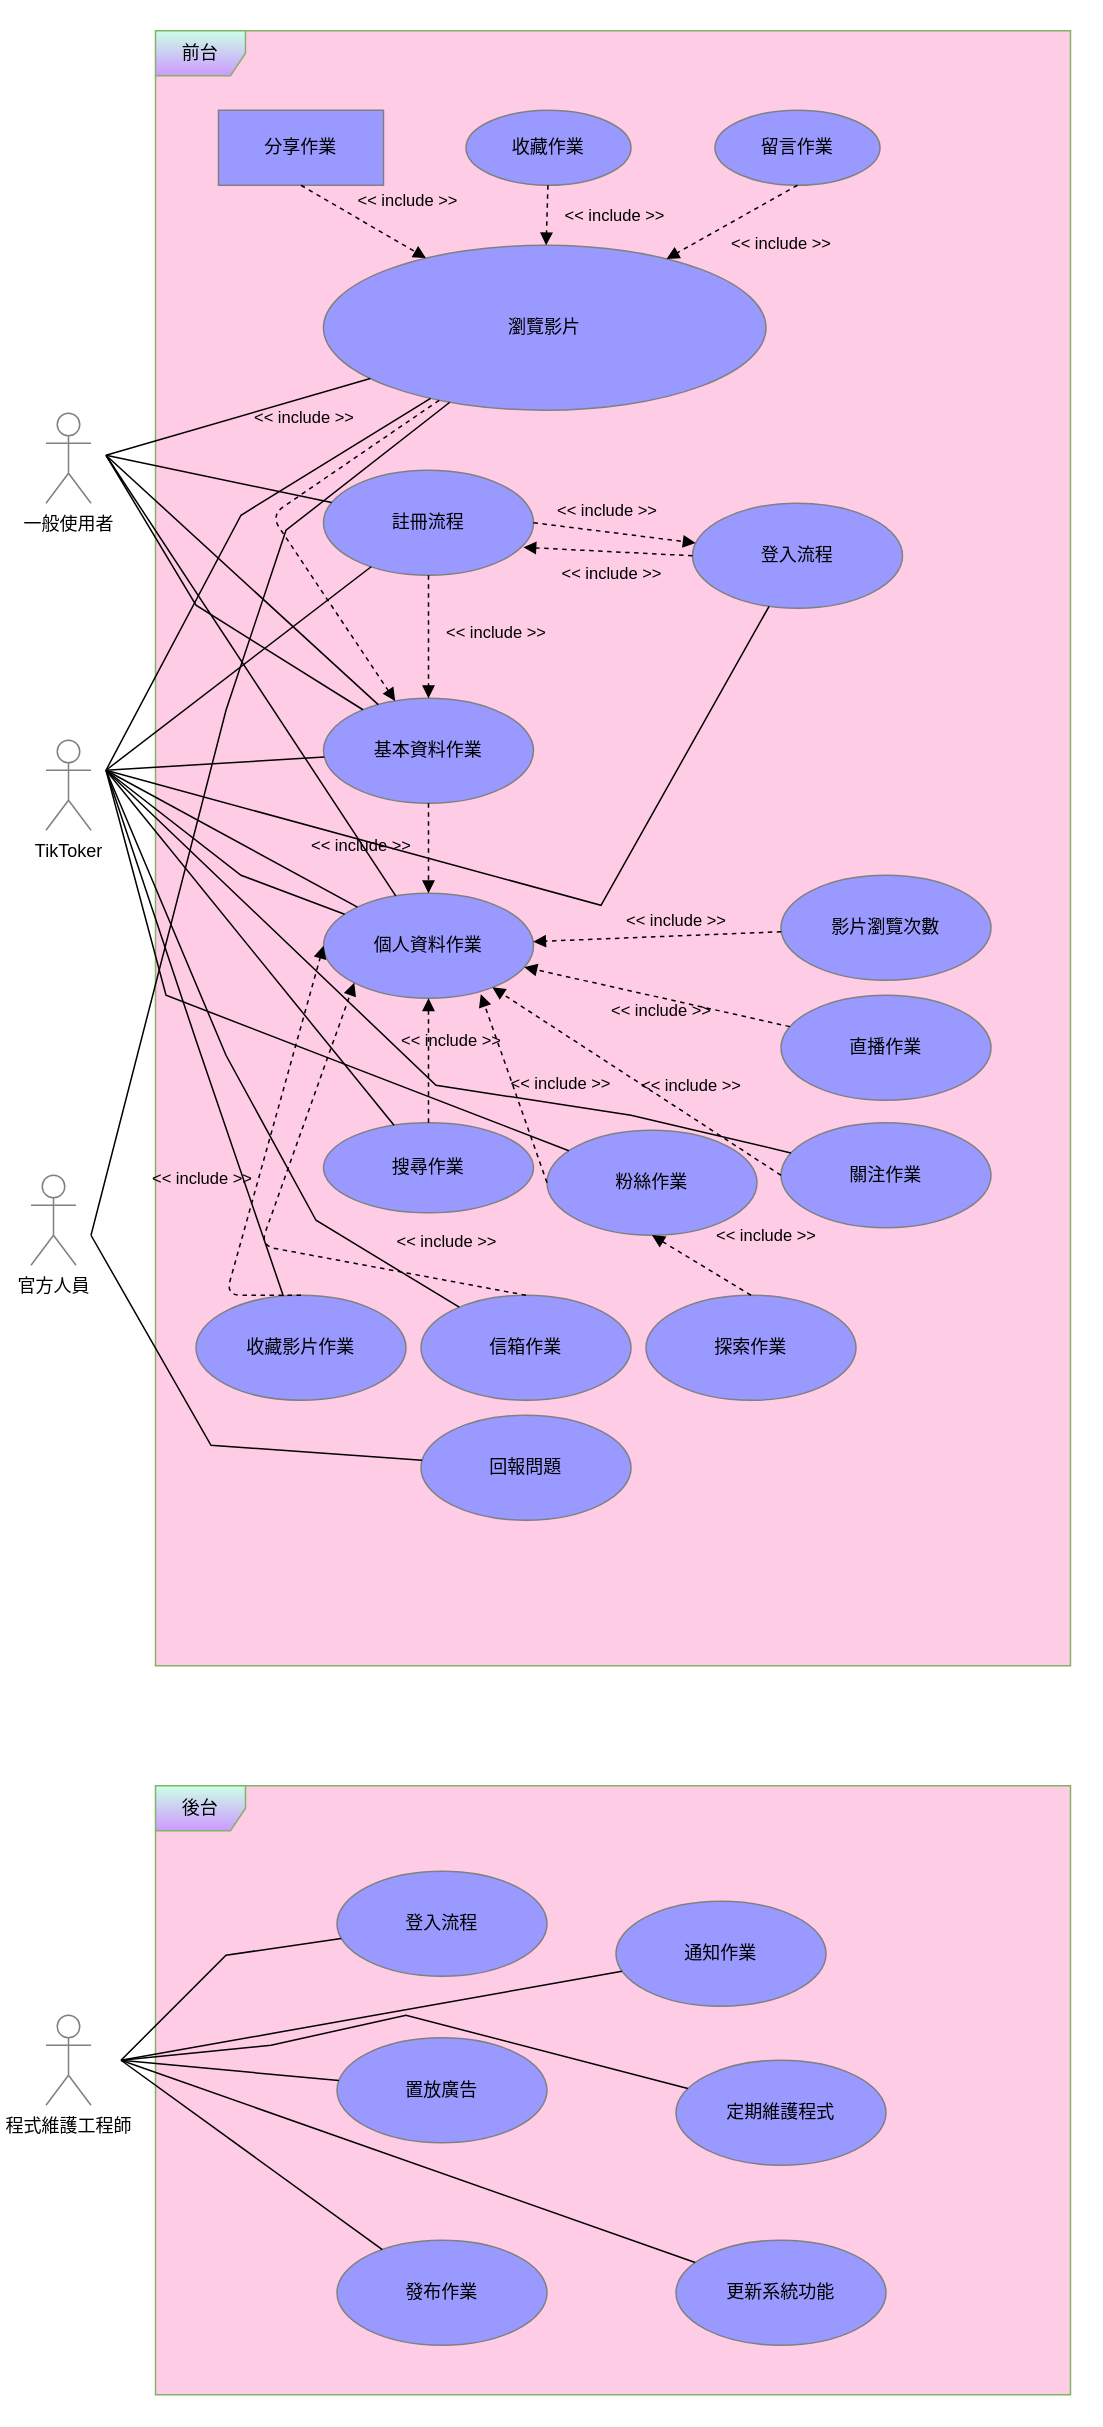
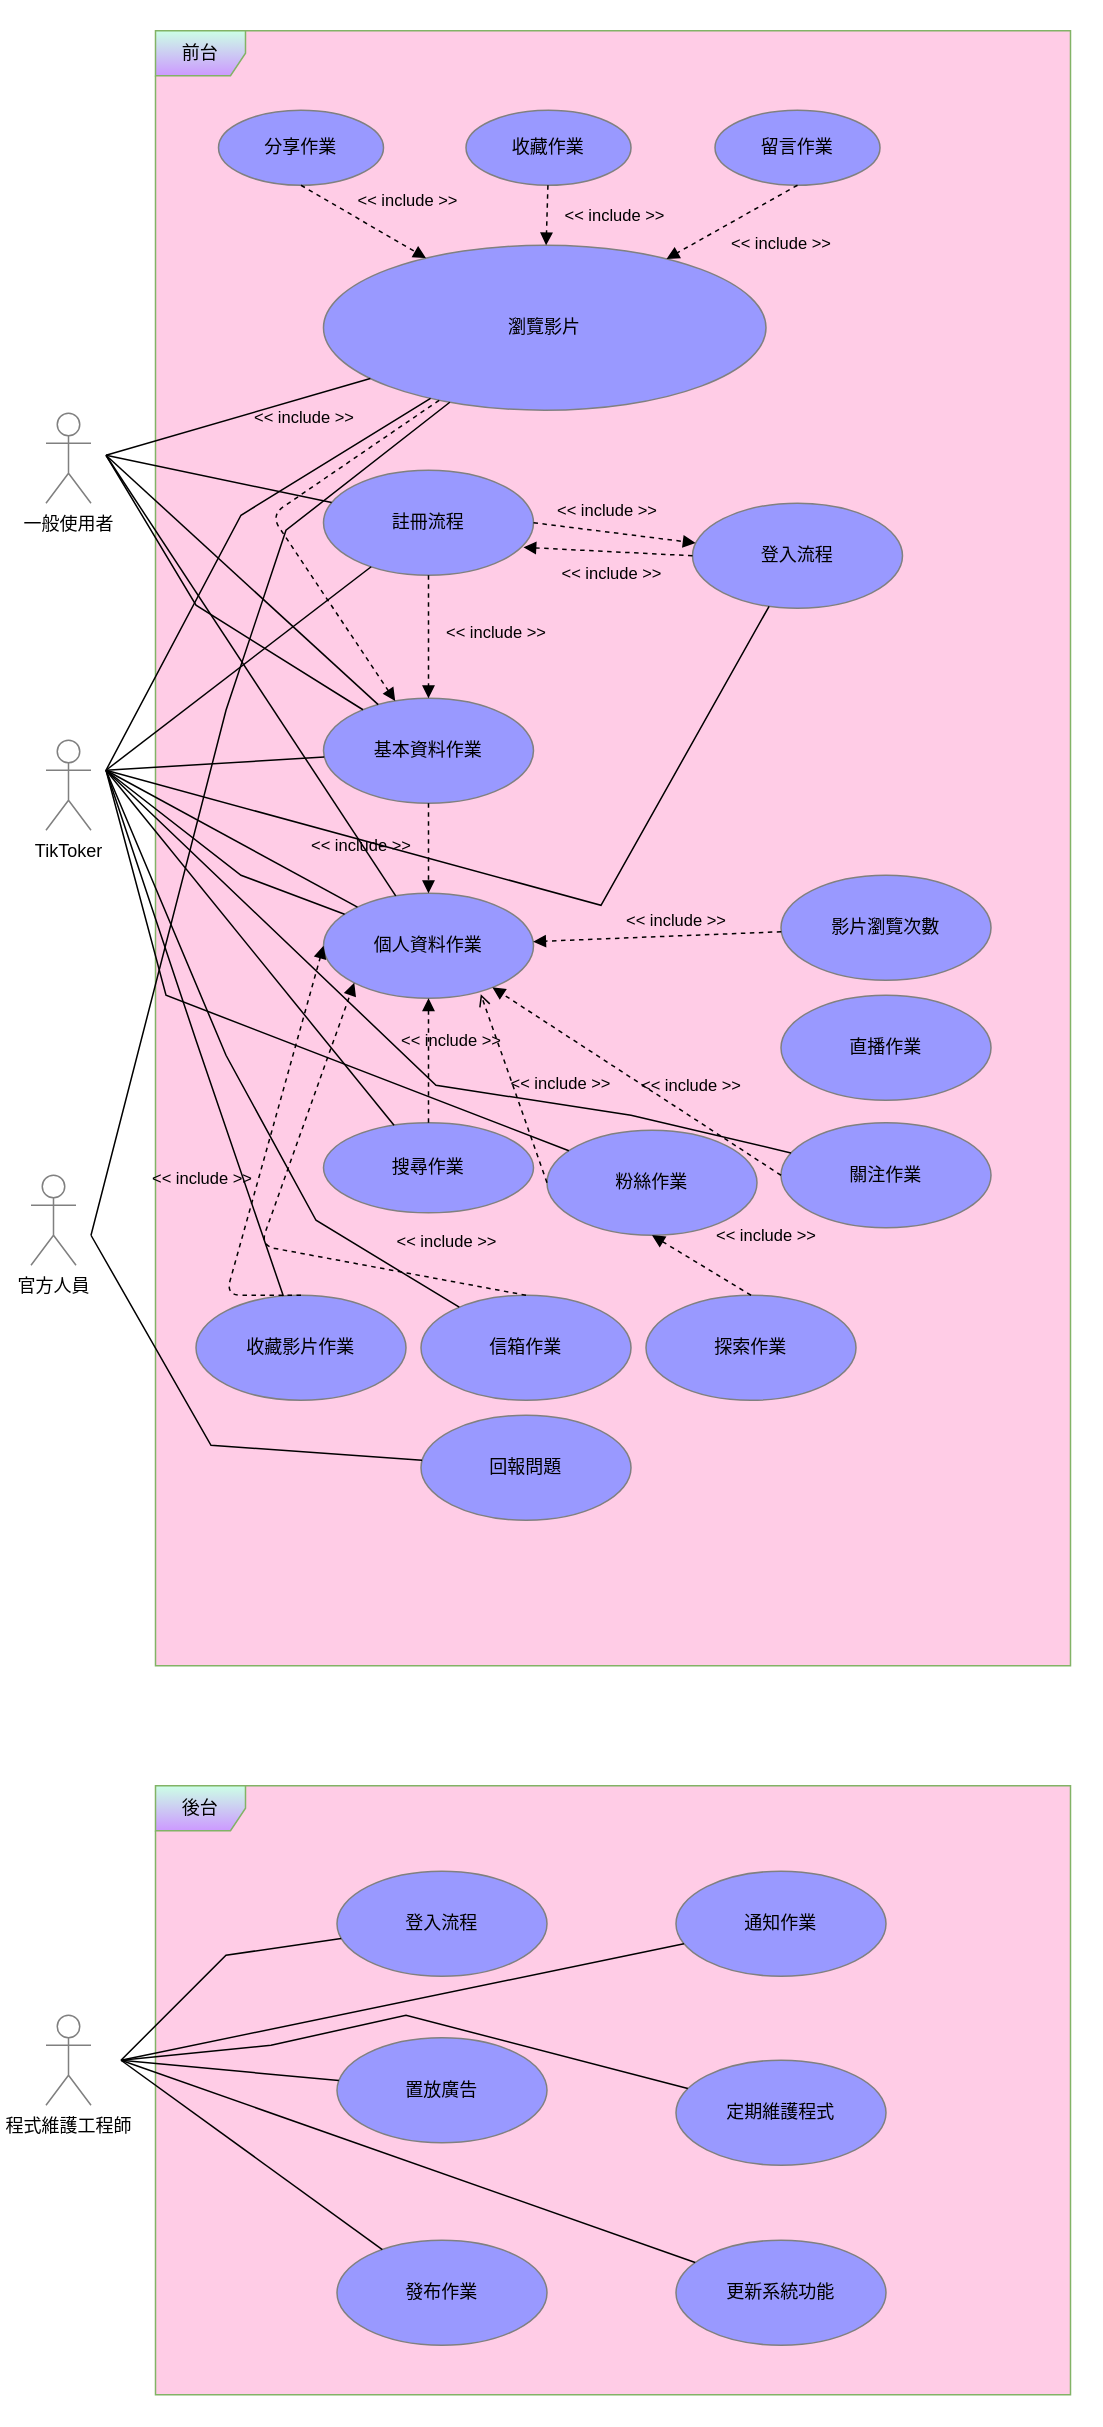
node "分享作業": shape rectangle -> ellipse
edge "直播作業" -> "個人資料作業": removed, label "<< include >>"
edge "粉絲作業" -> "個人資料作業": arrowhead block -> open
node "通知作業": moved (721, 1954) -> (781, 1924)
